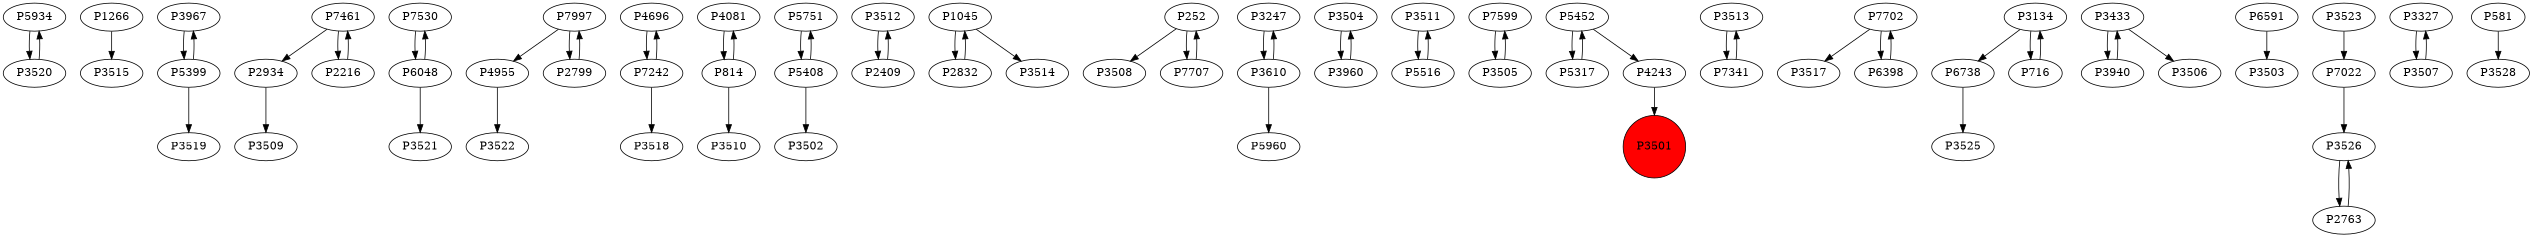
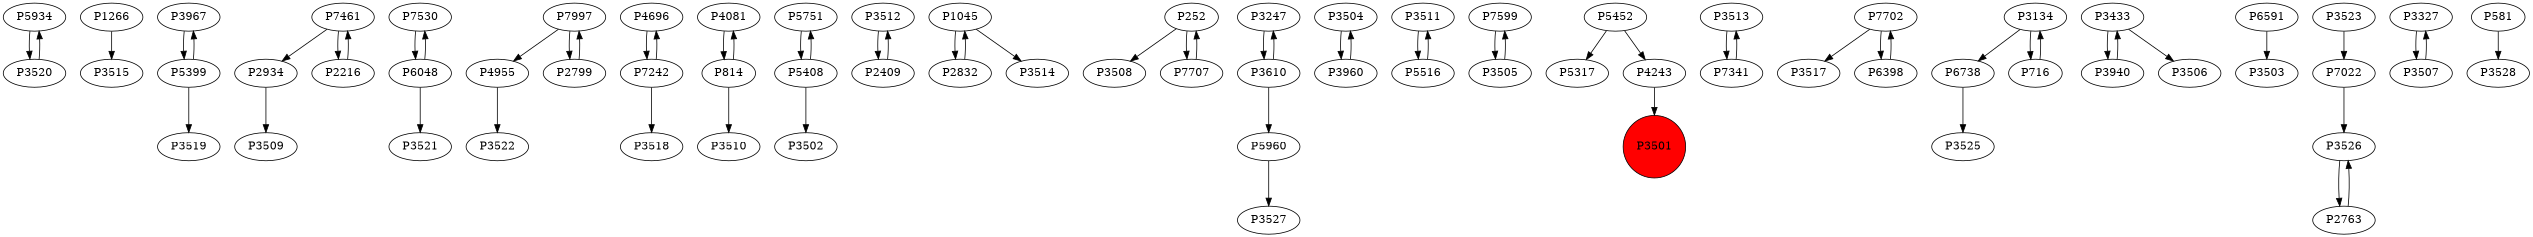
edge "P5317" -> "P5452": removed
node "P3527": added
